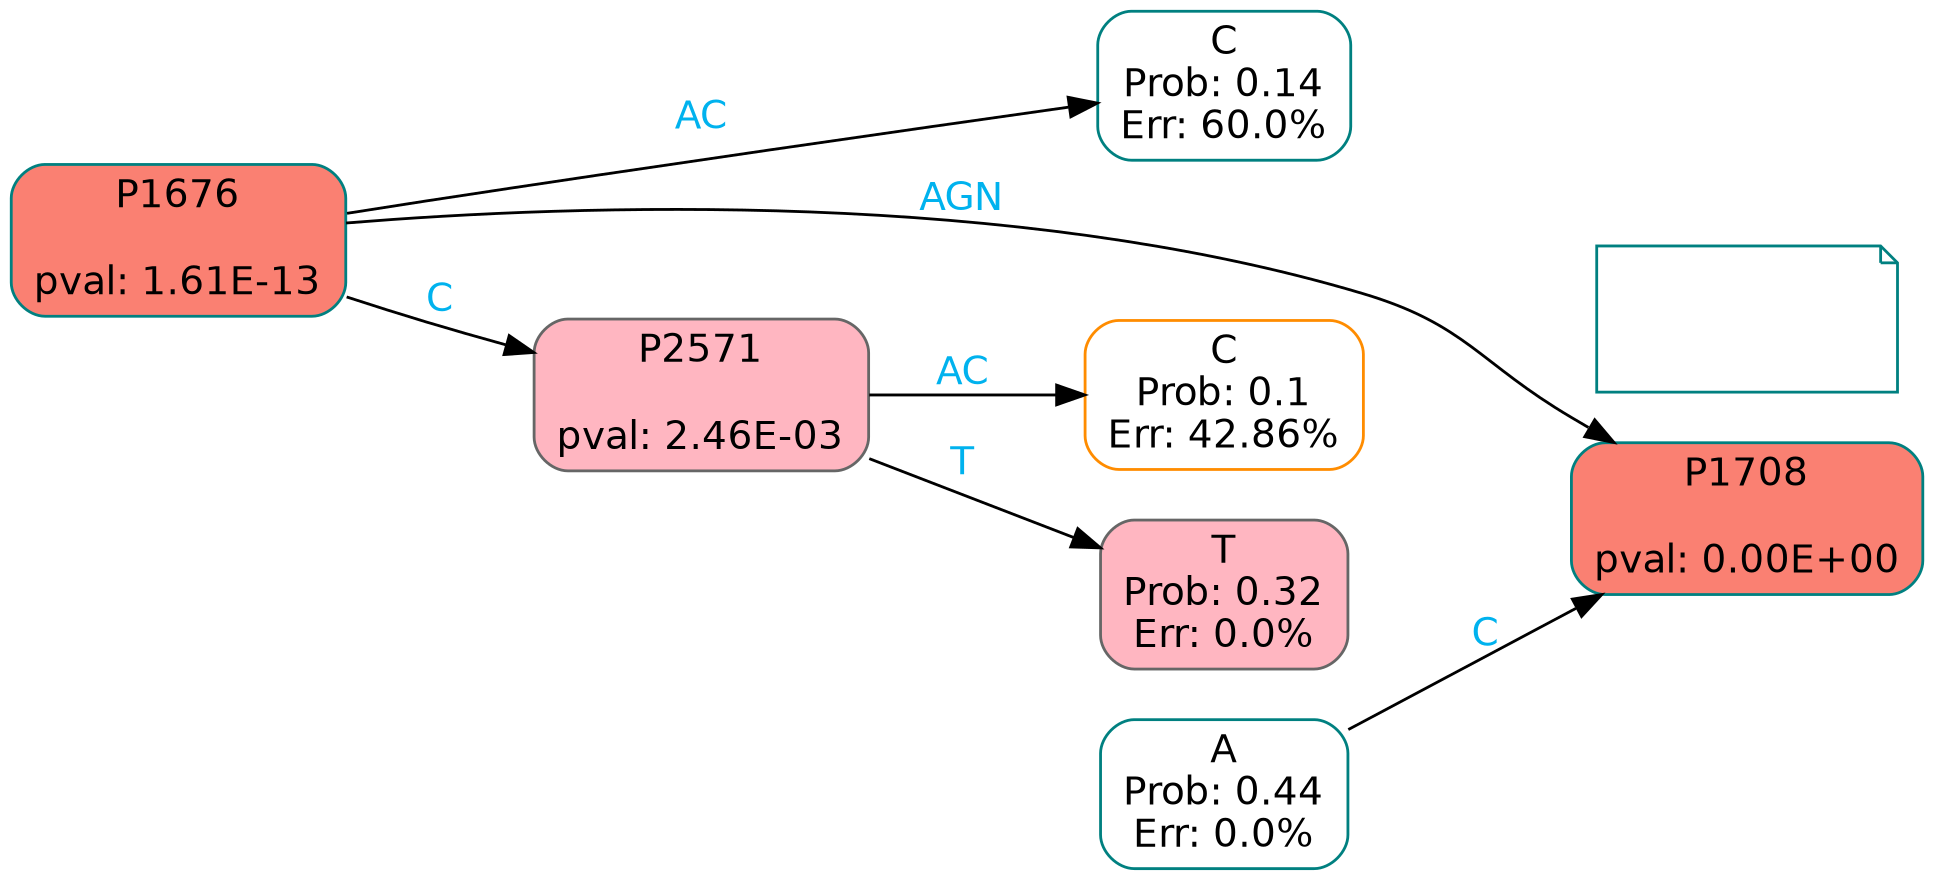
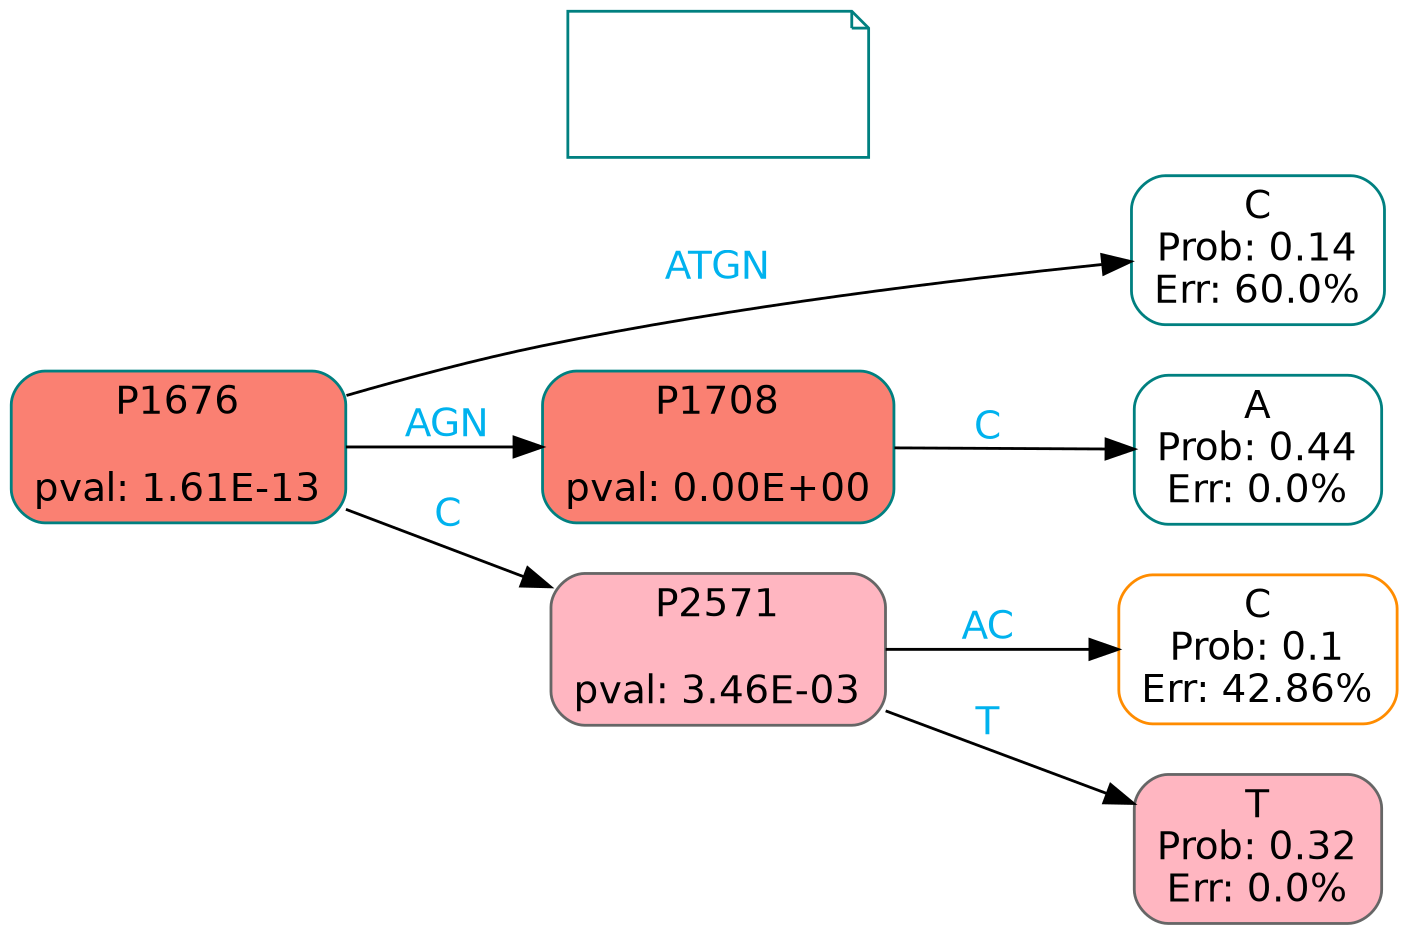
edge "P1676 pval: 1.61E-13" -> "C Prob: 0.14 Err: 60.0%": label "AC" -> "ATGN"
node "P2571 pval: 2.46E-03": label "P2571 pval: 2.46E-03" -> "P2571 pval: 3.46E-03"
edge "A Prob: 0.44 Err: 0.0%" -> "P1708 pval: 0.00E+00": reversed
